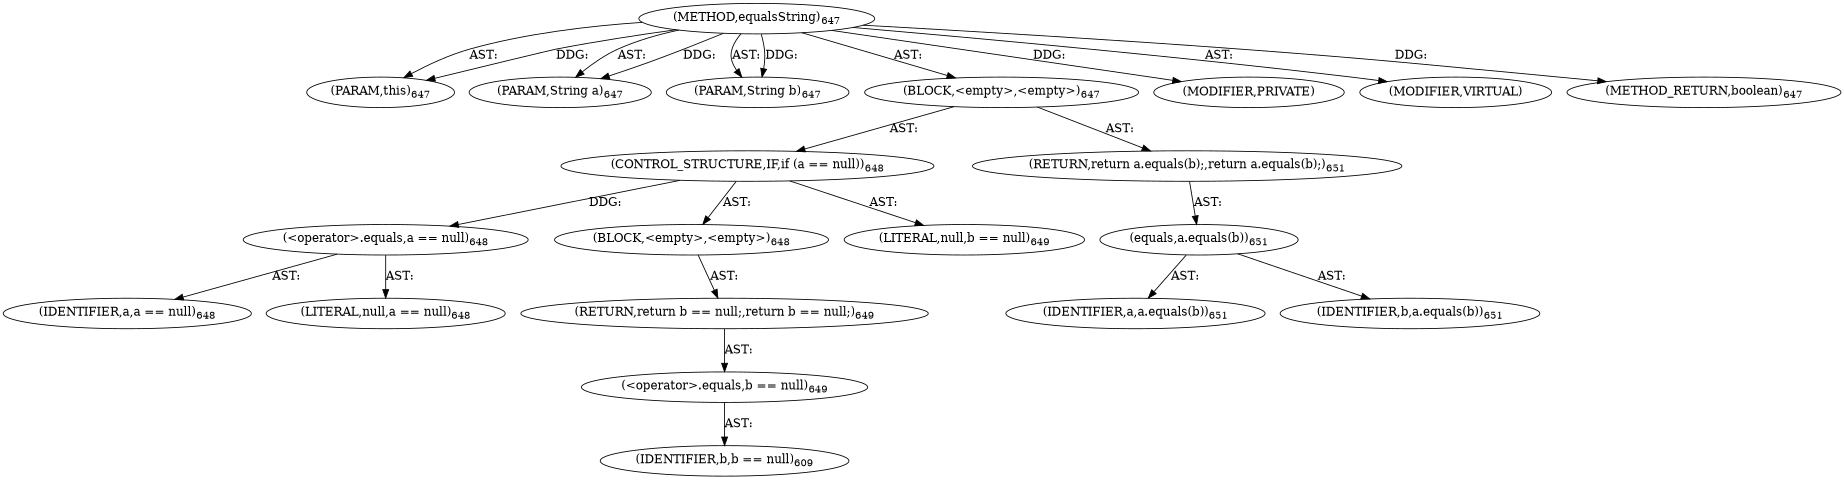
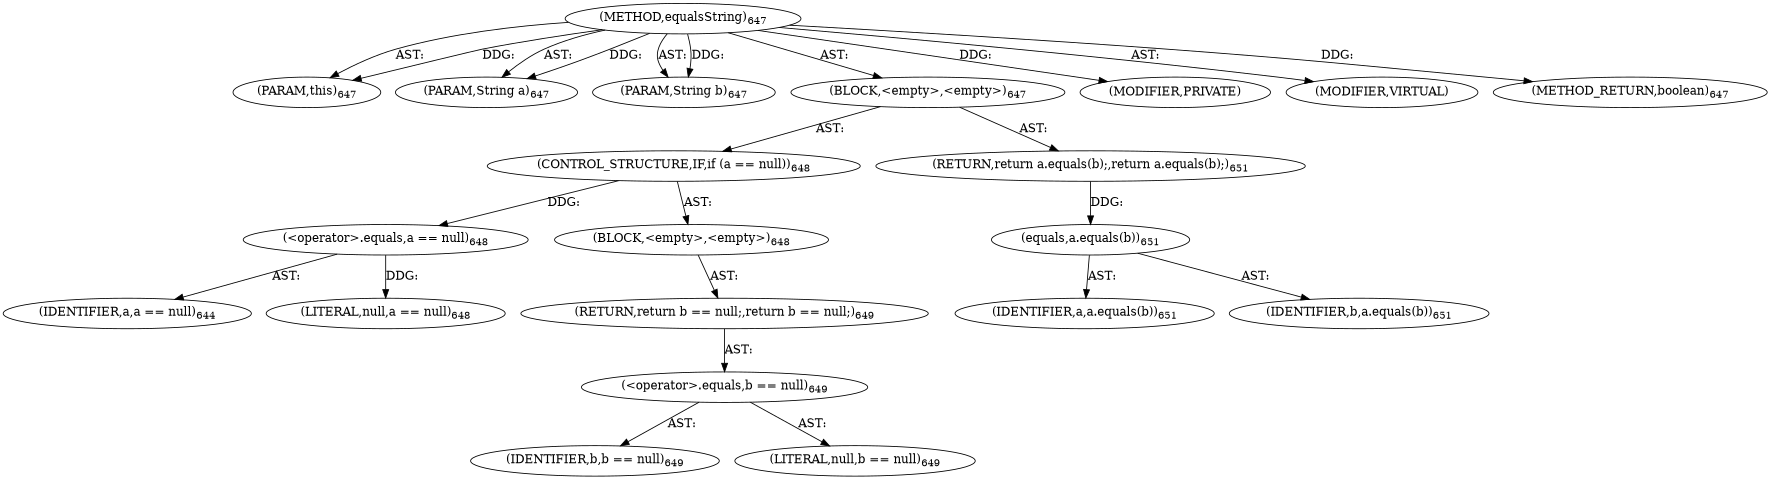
edge "(CONTROL_STRUCTURE,IF,if (a == null))" -> "(LITERAL,null,b == null)": now "(<operator>.equals,b == null)" -> "(LITERAL,null,b == null)"
edge "(RETURN,return a.equals(b);,return a.equals(b);)" -> "(equals,a.equals(b))": label "AST: " -> "DDG: "
edge "(<operator>.equals,a == null)" -> "(LITERAL,null,a == null)": label "AST: " -> "DDG: "
node "(IDENTIFIER,a,a == null)": text "648" -> "644"
node "(IDENTIFIER,b,b == null)": text "609" -> "649"
